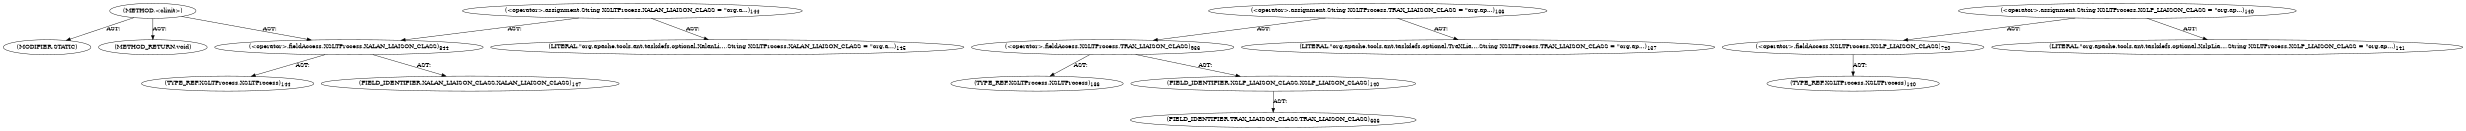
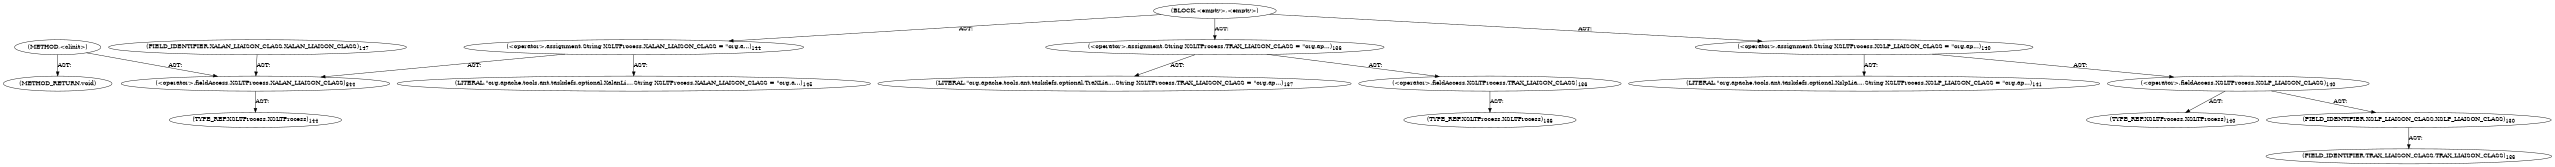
node "(BLOCK,<empty>,<empty>)": added
node "(MODIFIER,STATIC)": removed
node "(<operator>.fieldAccess,XSLTProcess.TRAX_LIAISON_CLASS)": text "936" -> "136"
node "(<operator>.fieldAccess,XSLTProcess.XSLP_LIAISON_CLASS)": text "740" -> "140"
edge "(<operator>.fieldAccess,XSLTProcess.XALAN_LIAISON_CLASS)" -> "(FIELD_IDENTIFIER,XALAN_LIAISON_CLASS,XALAN_LIAISON_CLASS)": reversed
edge "(<operator>.fieldAccess,XSLTProcess.TRAX_LIAISON_CLASS)" -> "(FIELD_IDENTIFIER,XSLP_LIAISON_CLASS,XSLP_LIAISON_CLASS)": now "(<operator>.fieldAccess,XSLTProcess.XSLP_LIAISON_CLASS)" -> "(FIELD_IDENTIFIER,XSLP_LIAISON_CLASS,XSLP_LIAISON_CLASS)"
node "(FIELD_IDENTIFIER,XSLP_LIAISON_CLASS,XSLP_LIAISON_CLASS)": text "140" -> "130"
node "(FIELD_IDENTIFIER,TRAX_LIAISON_CLASS,TRAX_LIAISON_CLASS)": text "636" -> "136"
